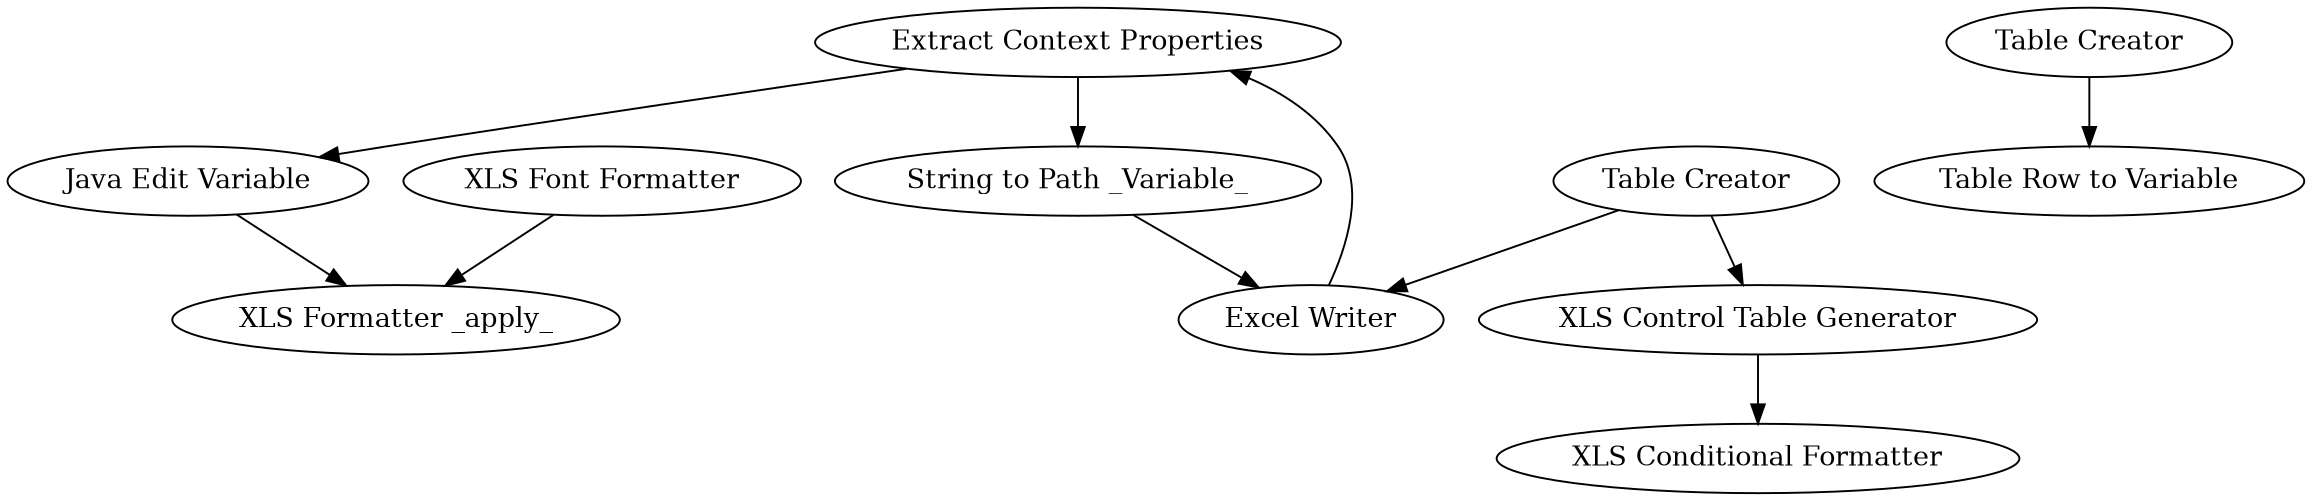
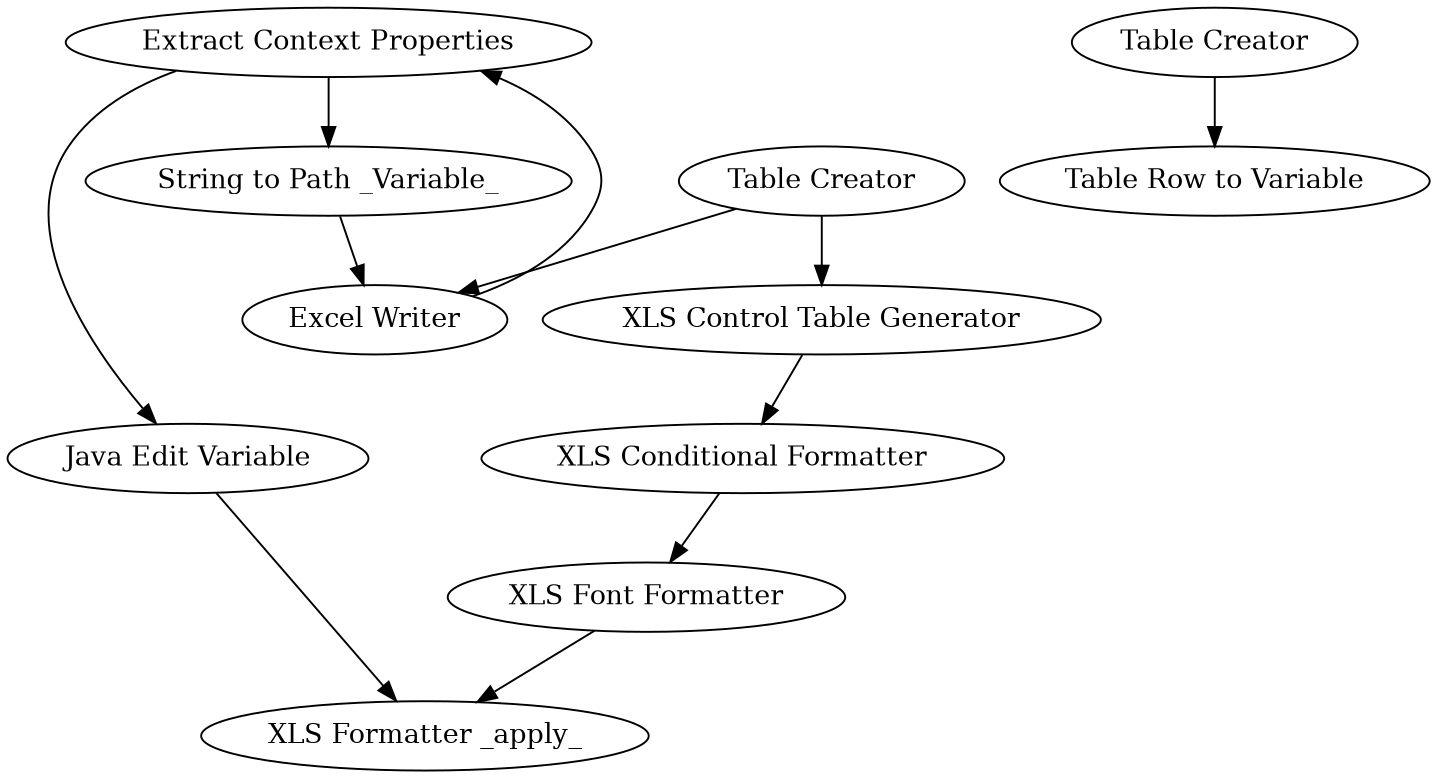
edge "XLS Conditional Formatter" -> "XLS Font Formatter": added
